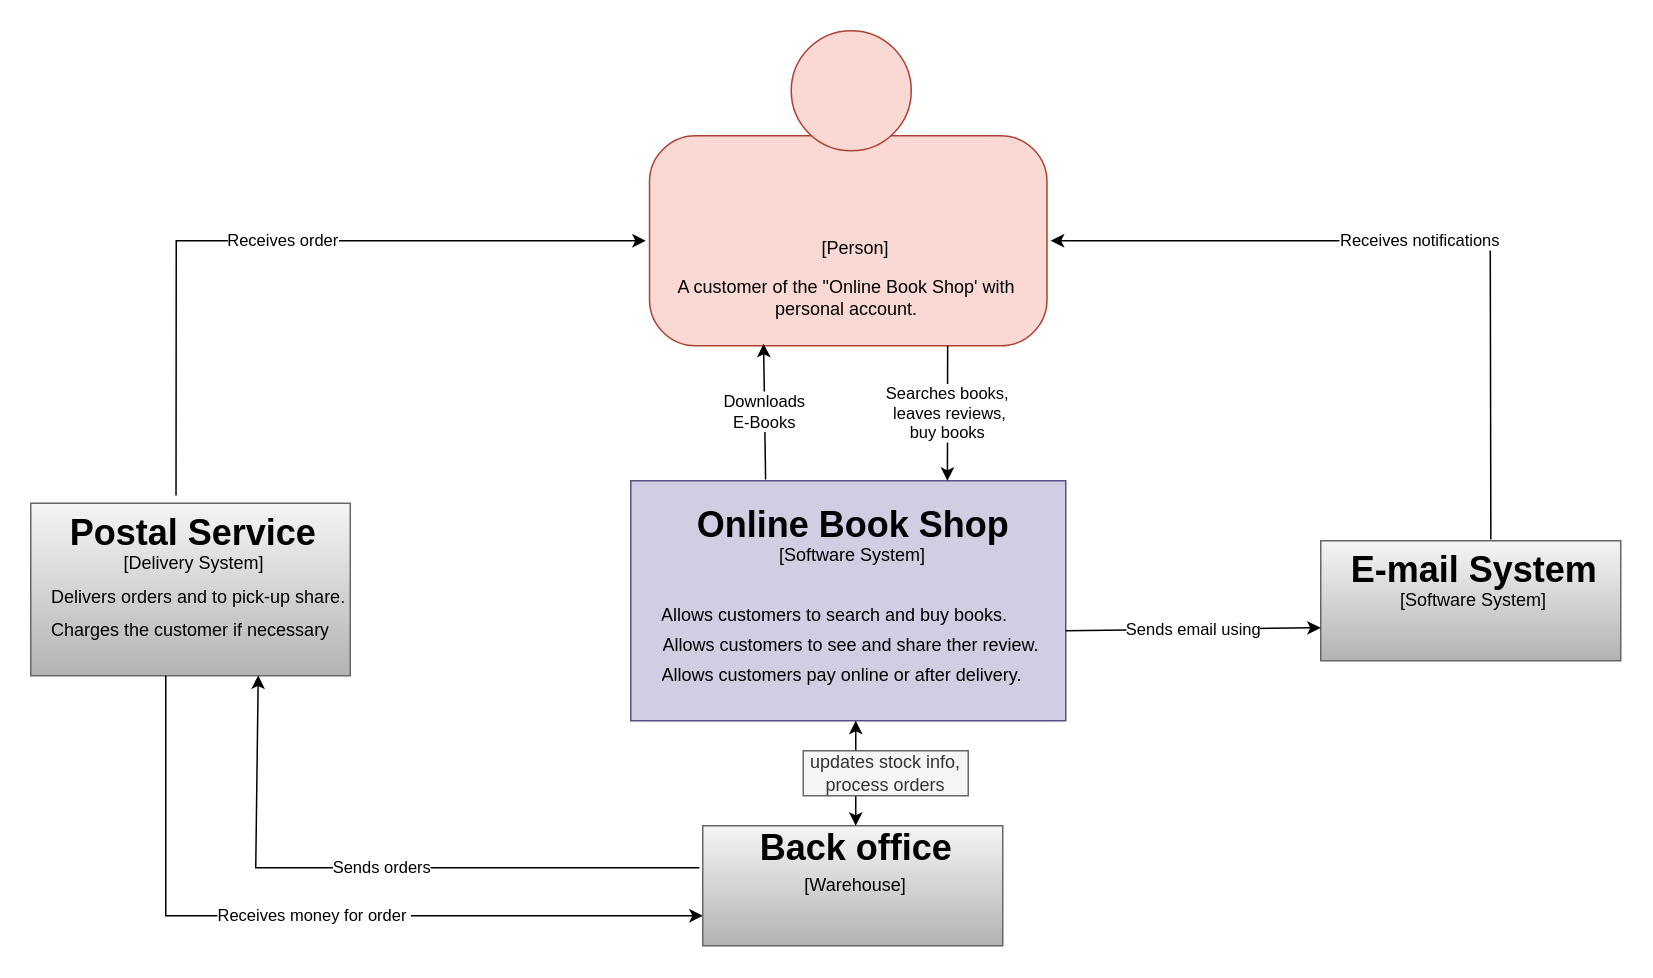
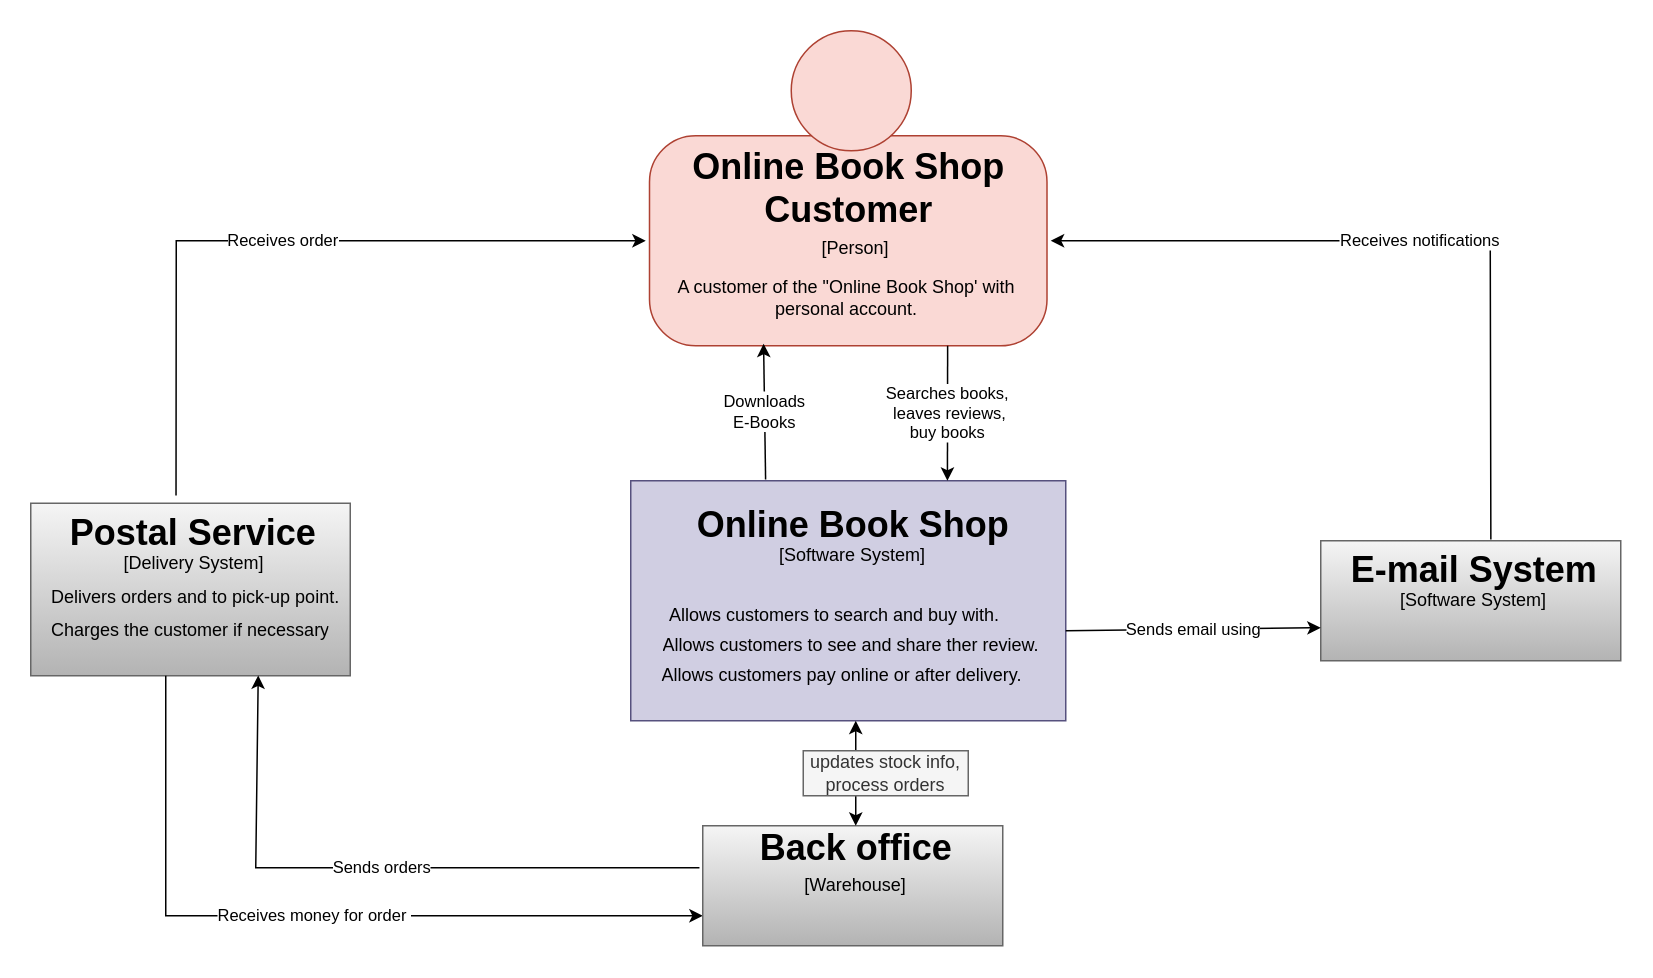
node "Online Book Shop Customer": added
node "Delivers orders and to pick-up share.": label "Delivers orders and to pick-up share." -> "Delivers orders and to pick-up point."
node "Allows customers to search and buy books.": label "Allows customers to search and buy books." -> "Allows customers to search and buy with."
